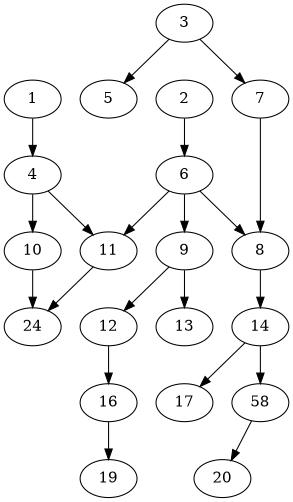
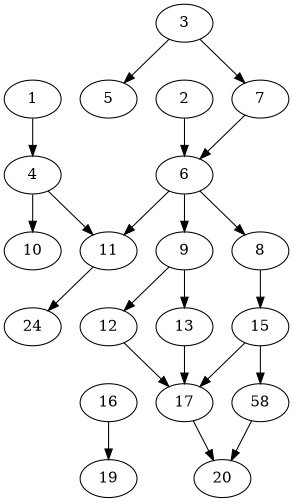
edge "7" -> "8": now "7" -> "6"
edge "10" -> "24": removed
node "14": label "14" -> "15"
edge "12" -> "16": now "12" -> "17"
edge "13" -> "17": added
edge "17" -> "20": added
